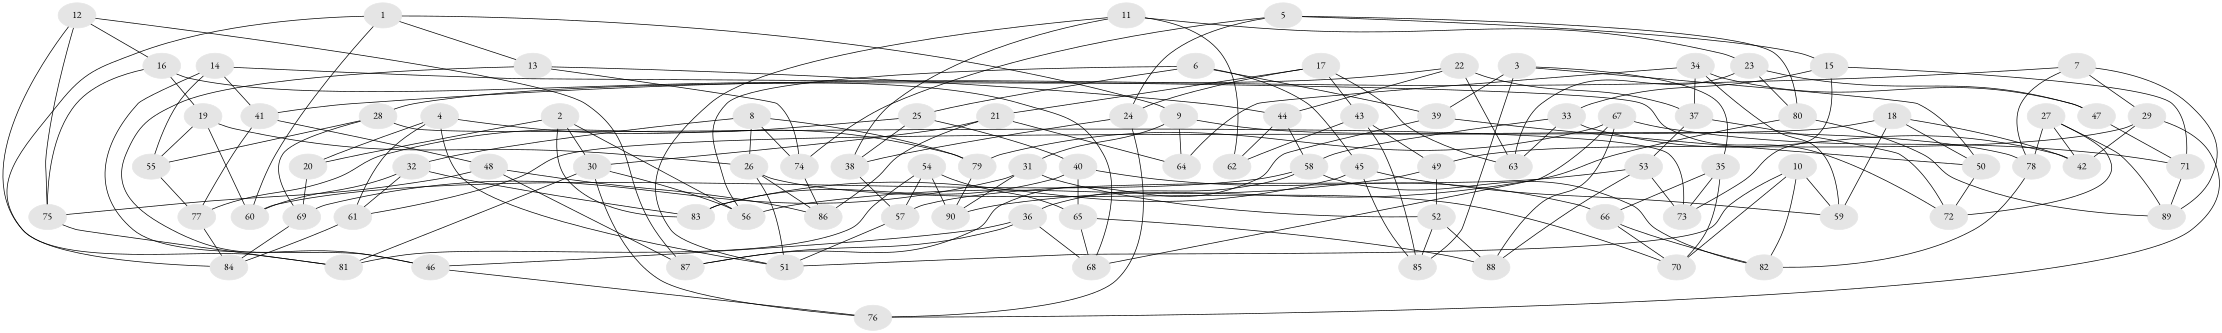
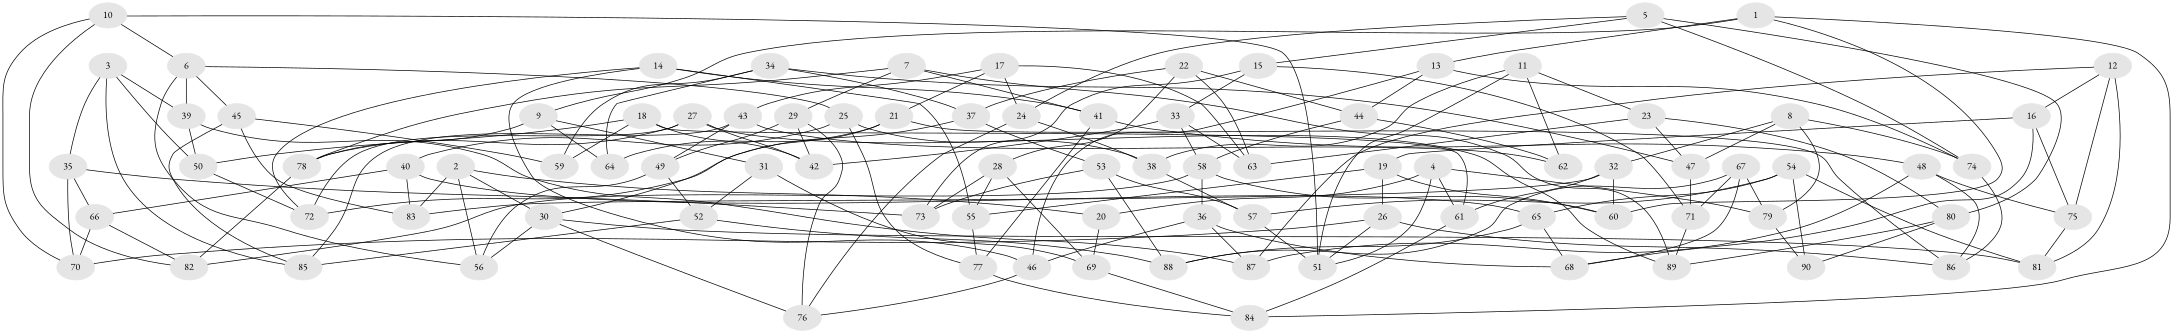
edge "8" -- "26": now "8" -- "47"
edge "31" -- "90": removed
edge "10" -- "59": now "10" -- "6"
